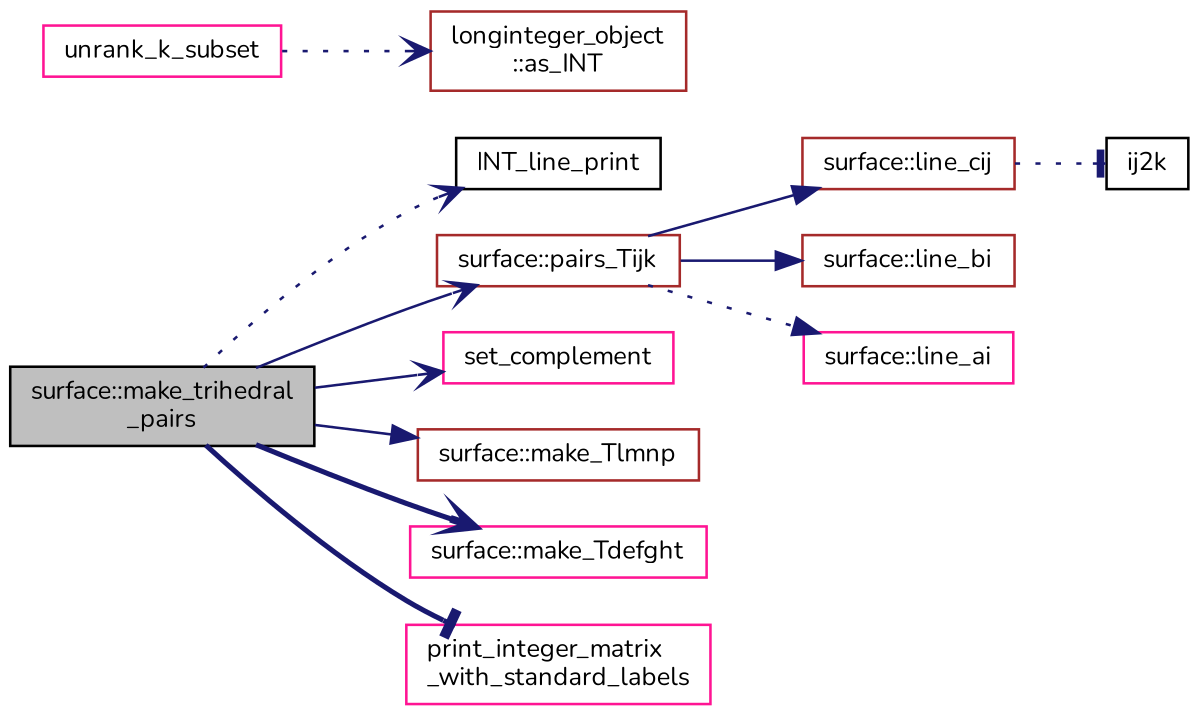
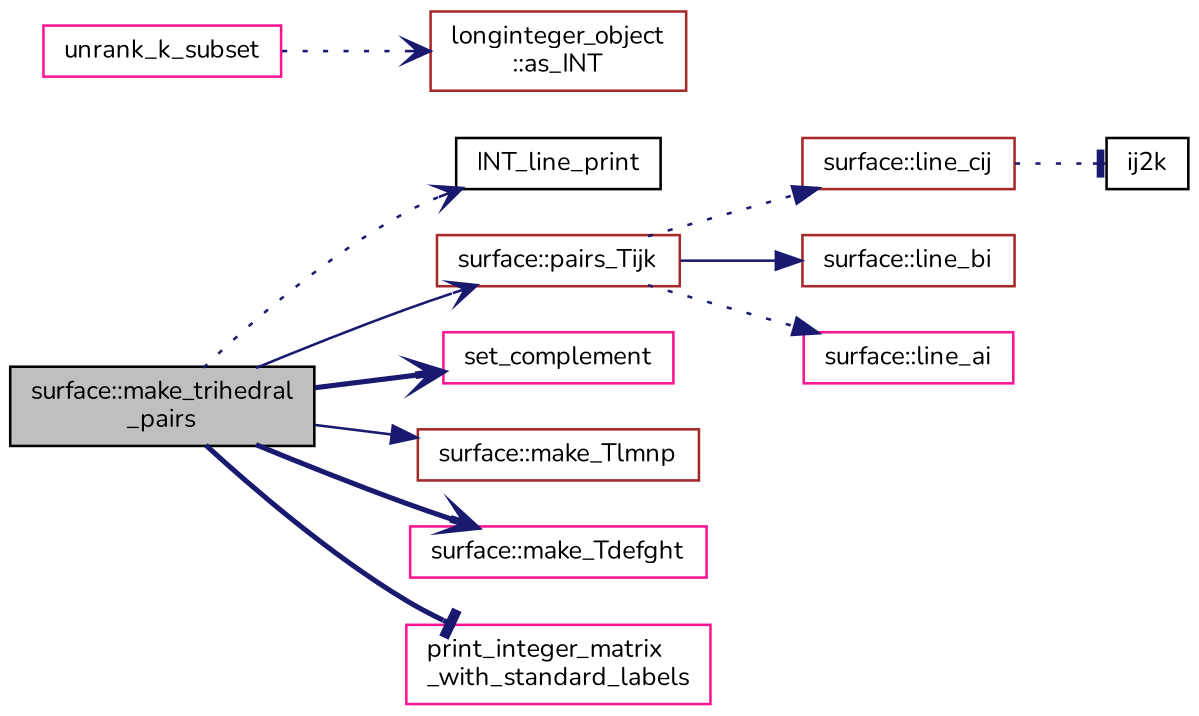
edge "surface::pairs_Tijk" -> "surface::line_cij": style solid -> dotted
edge "surface::make_trihedral _pairs" -> "set_complement": style solid -> bold
